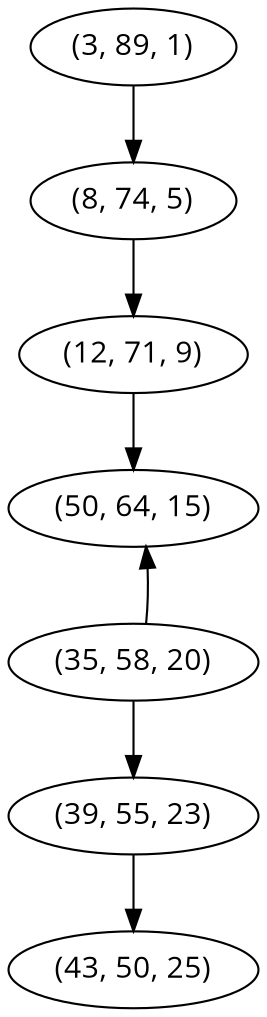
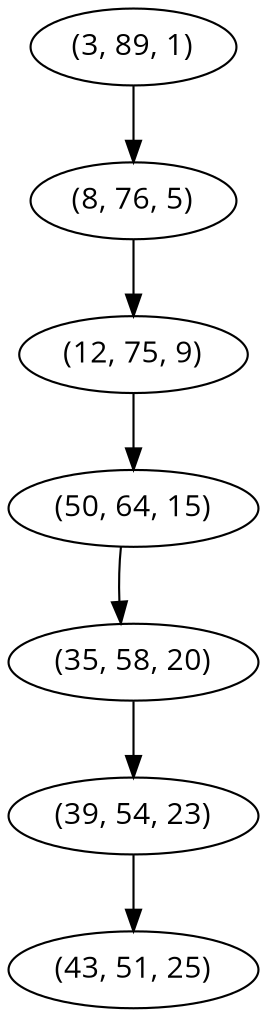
node "(8, 74, 5)": label "(8, 74, 5)" -> "(8, 76, 5)"
node "(12, 71, 9)": label "(12, 71, 9)" -> "(12, 75, 9)"
edge "(35, 58, 20)" -> "(50, 64, 15)": reversed
node "(39, 55, 23)": label "(39, 55, 23)" -> "(39, 54, 23)"
node "(43, 50, 25)": label "(43, 50, 25)" -> "(43, 51, 25)"
